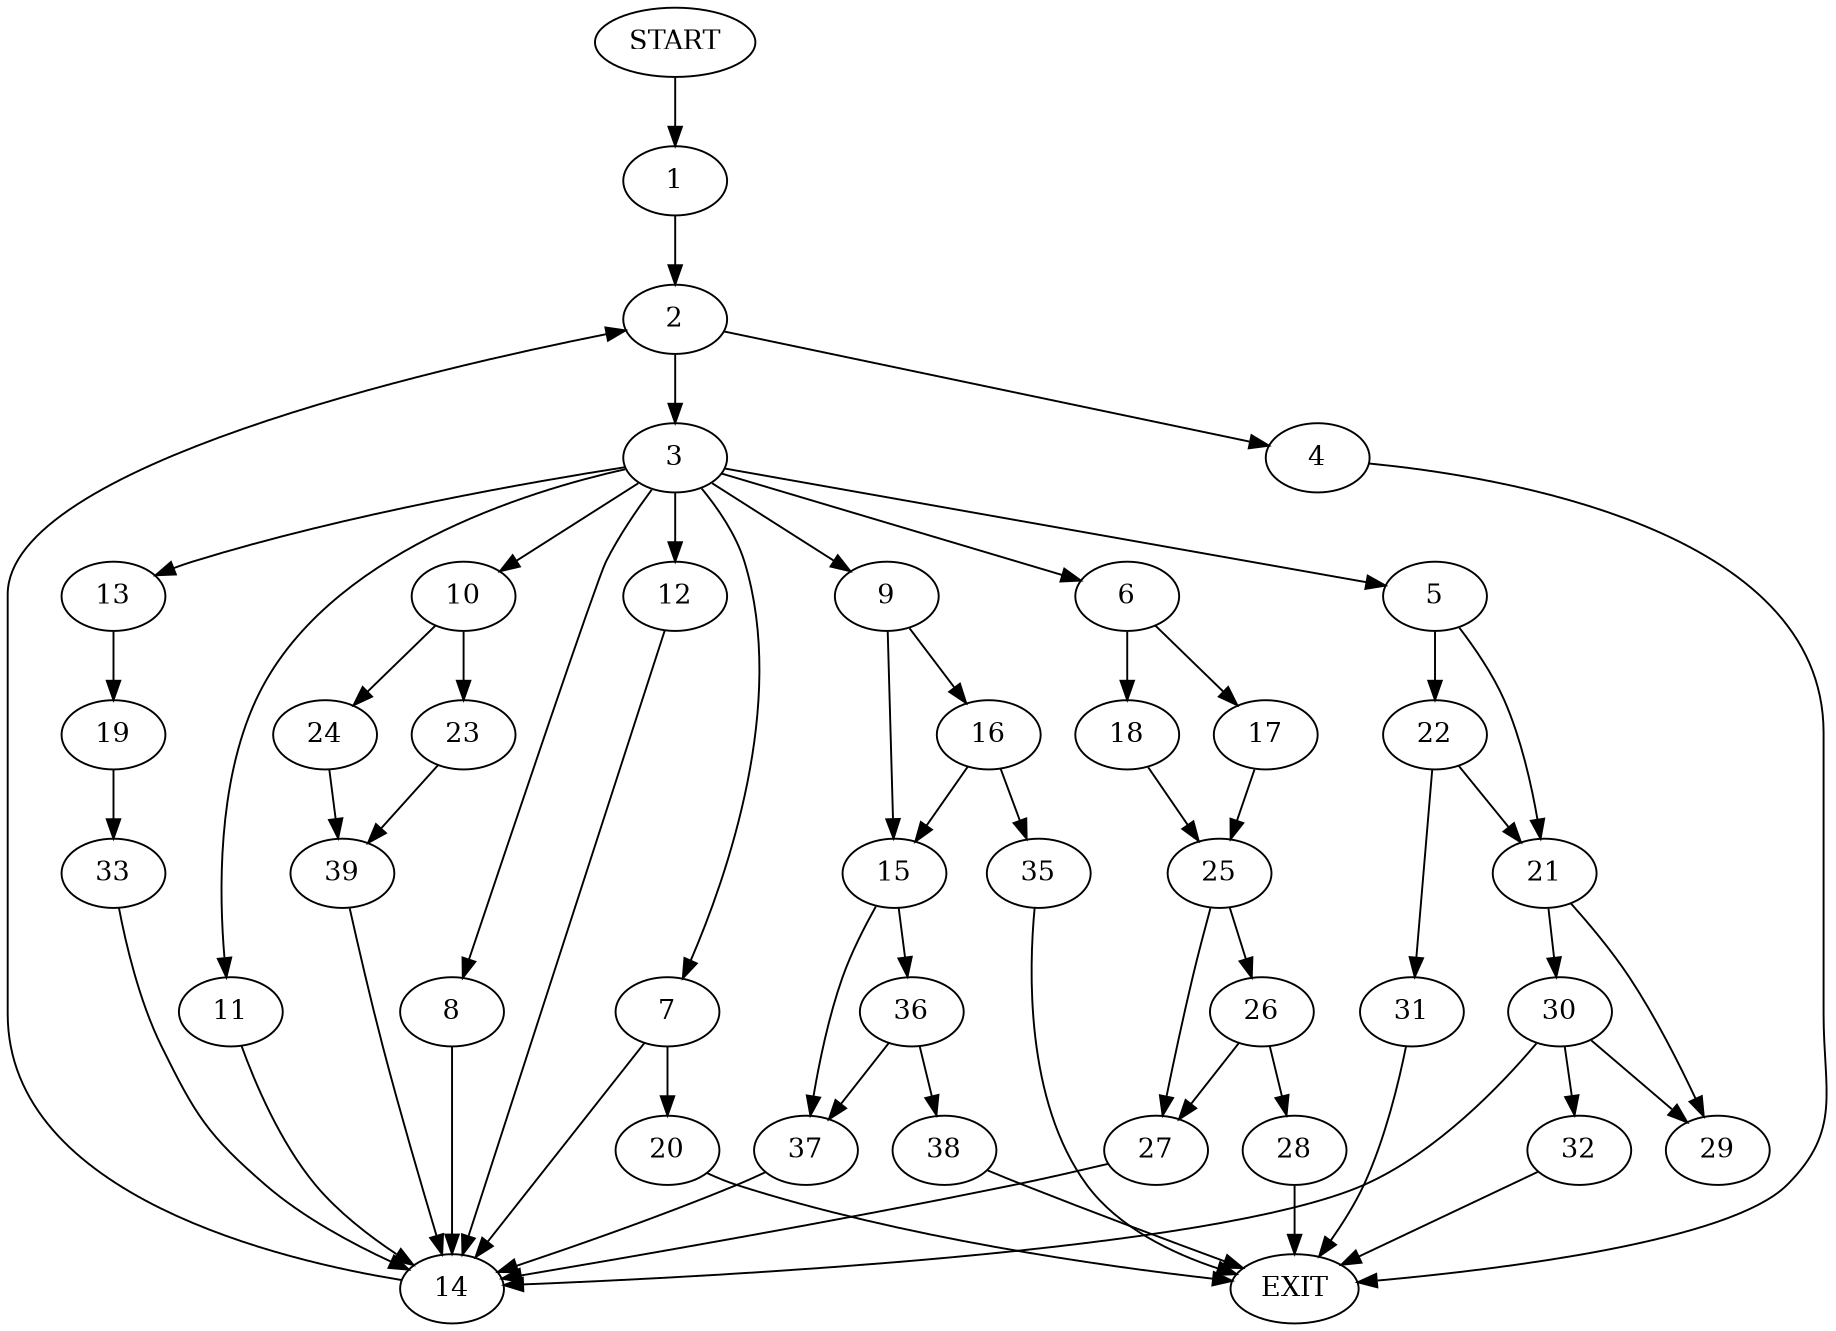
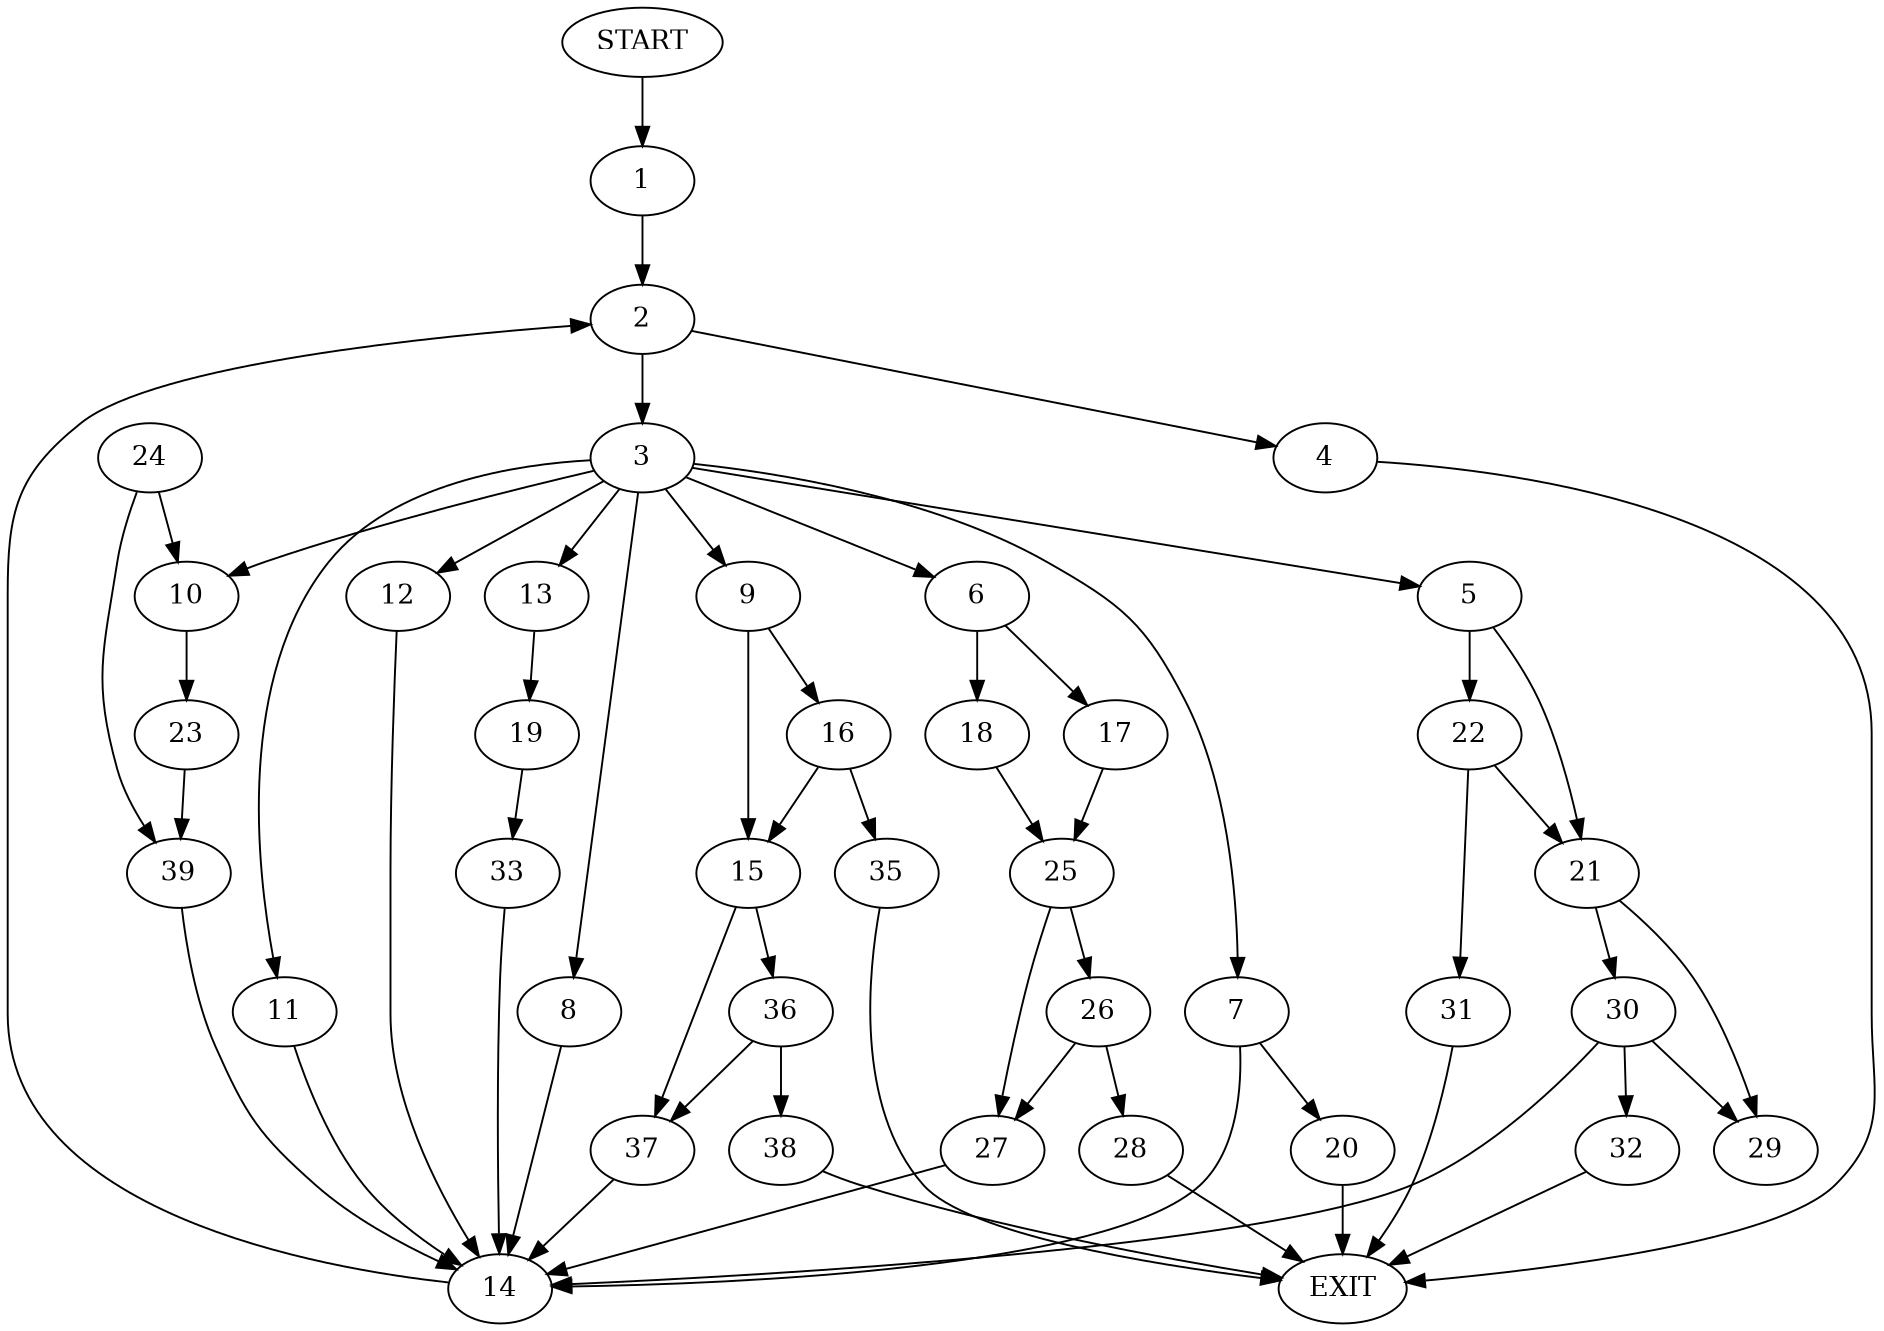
edge "10" -> "24": reversed
